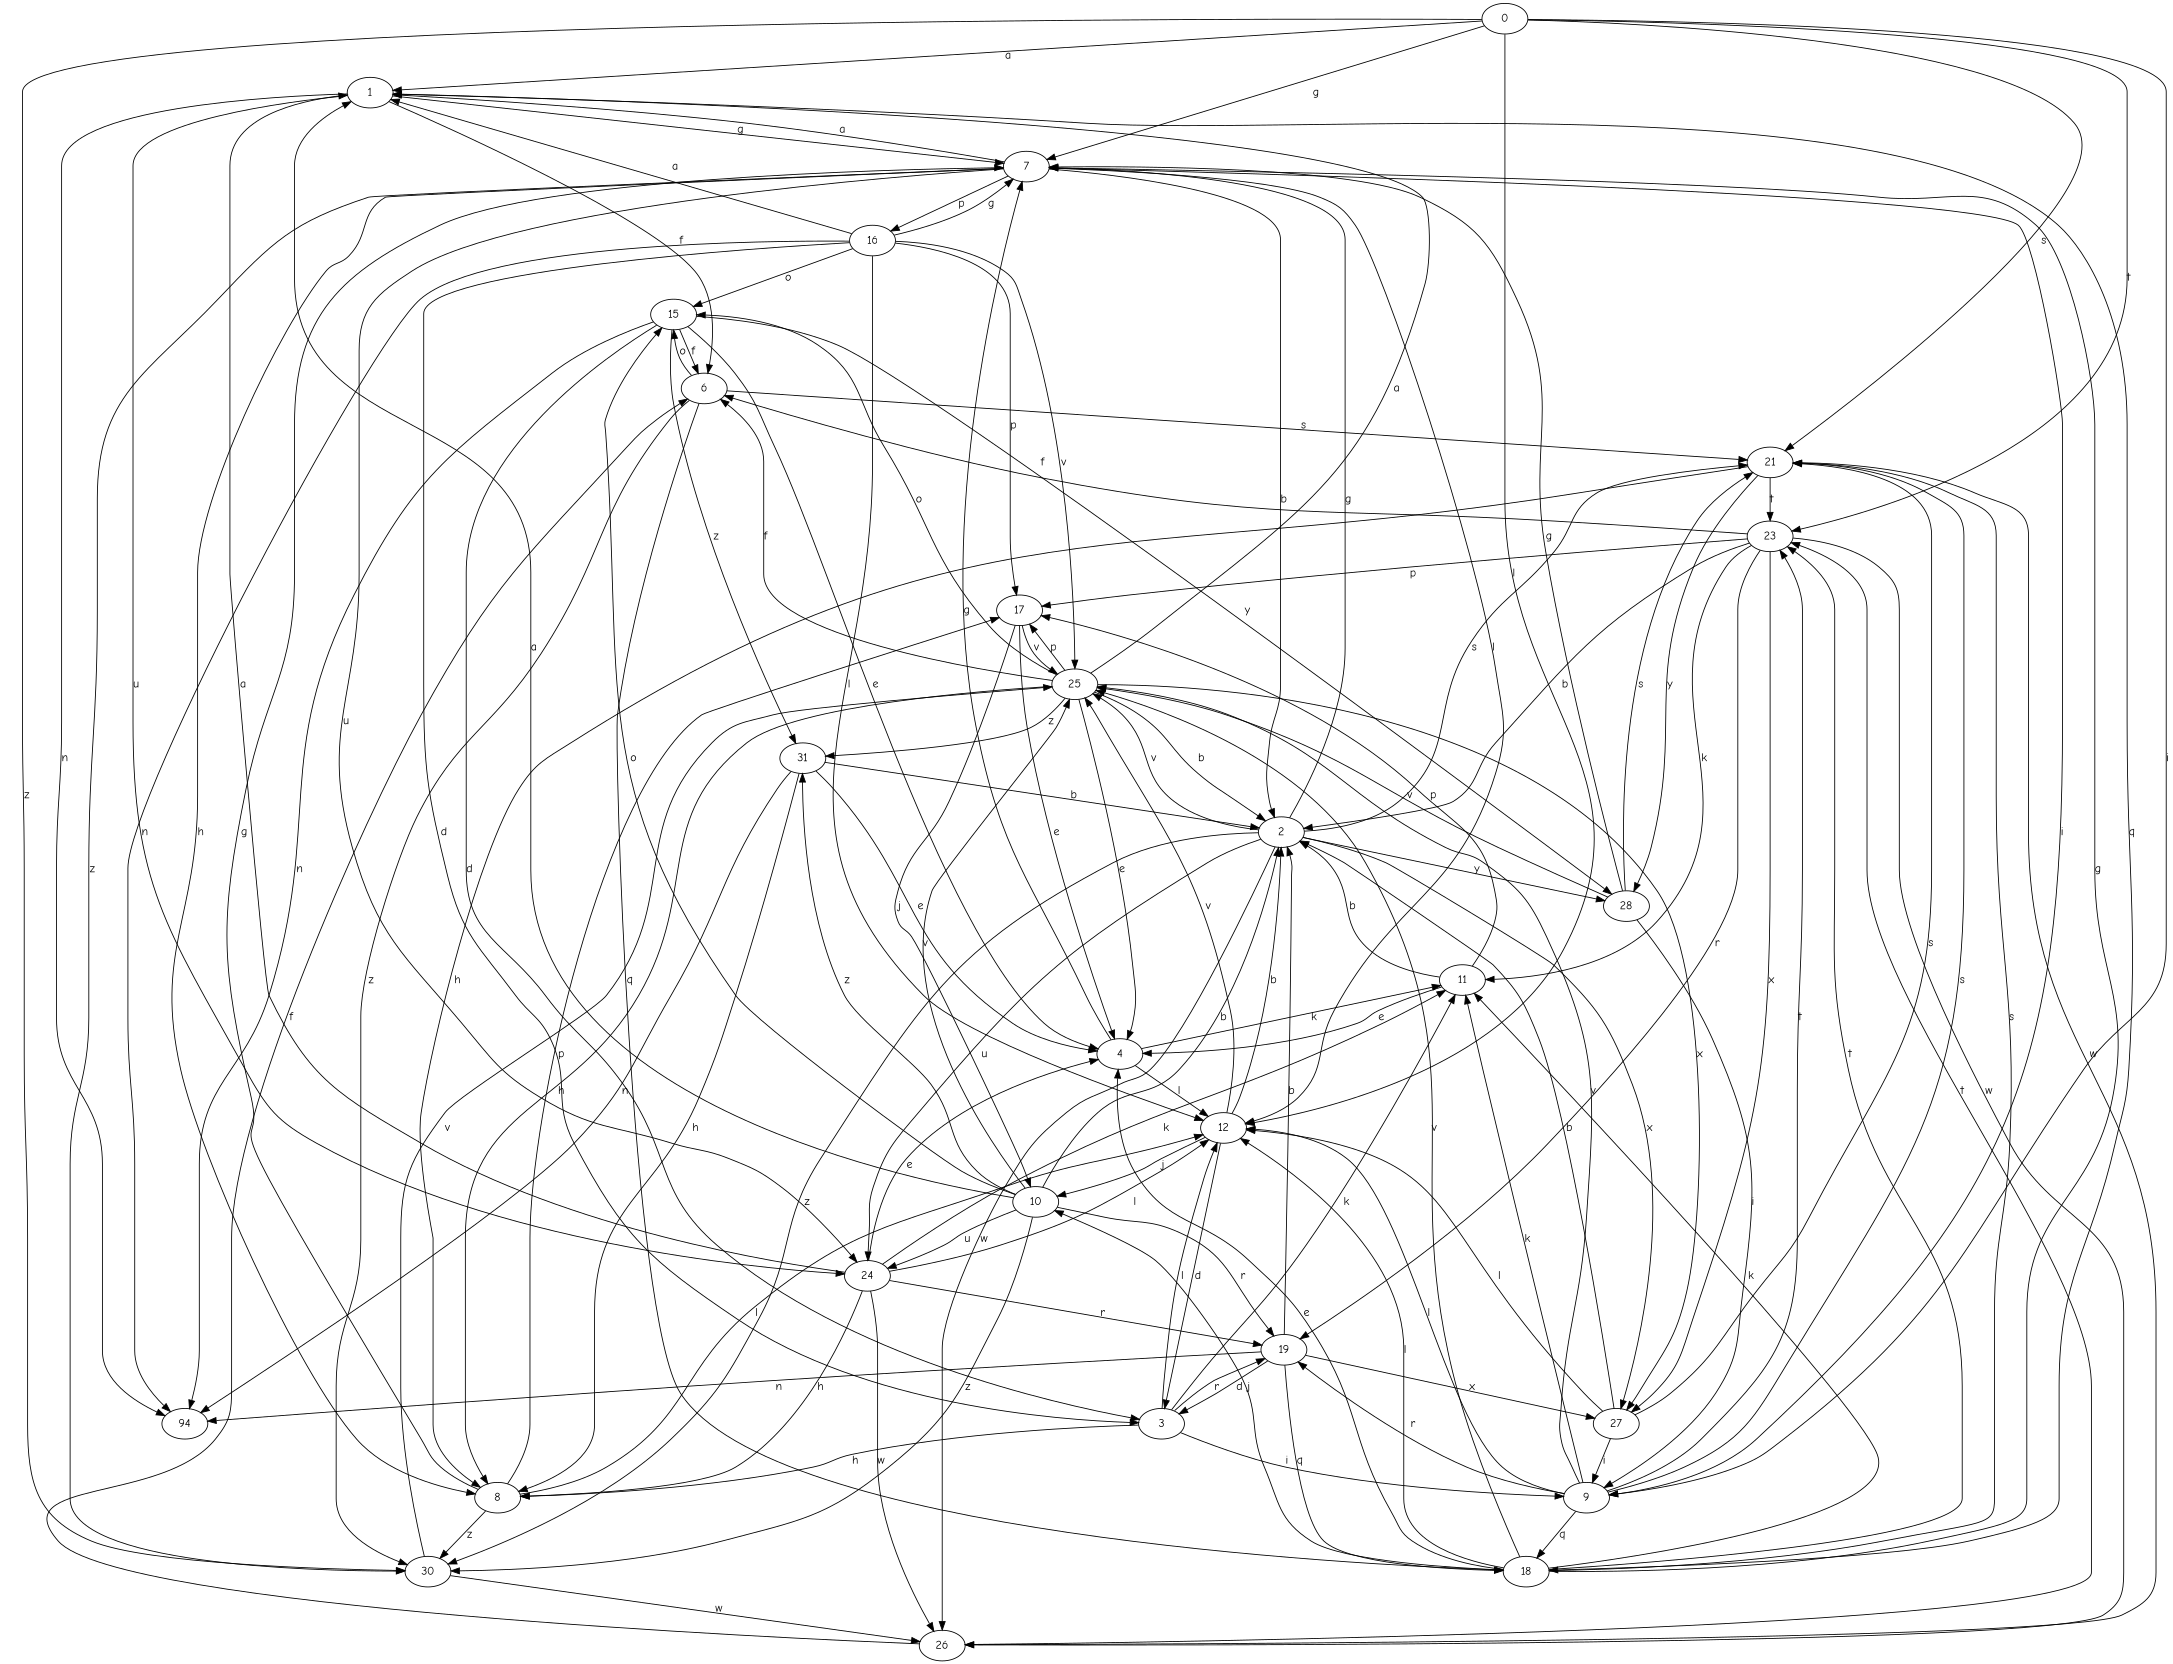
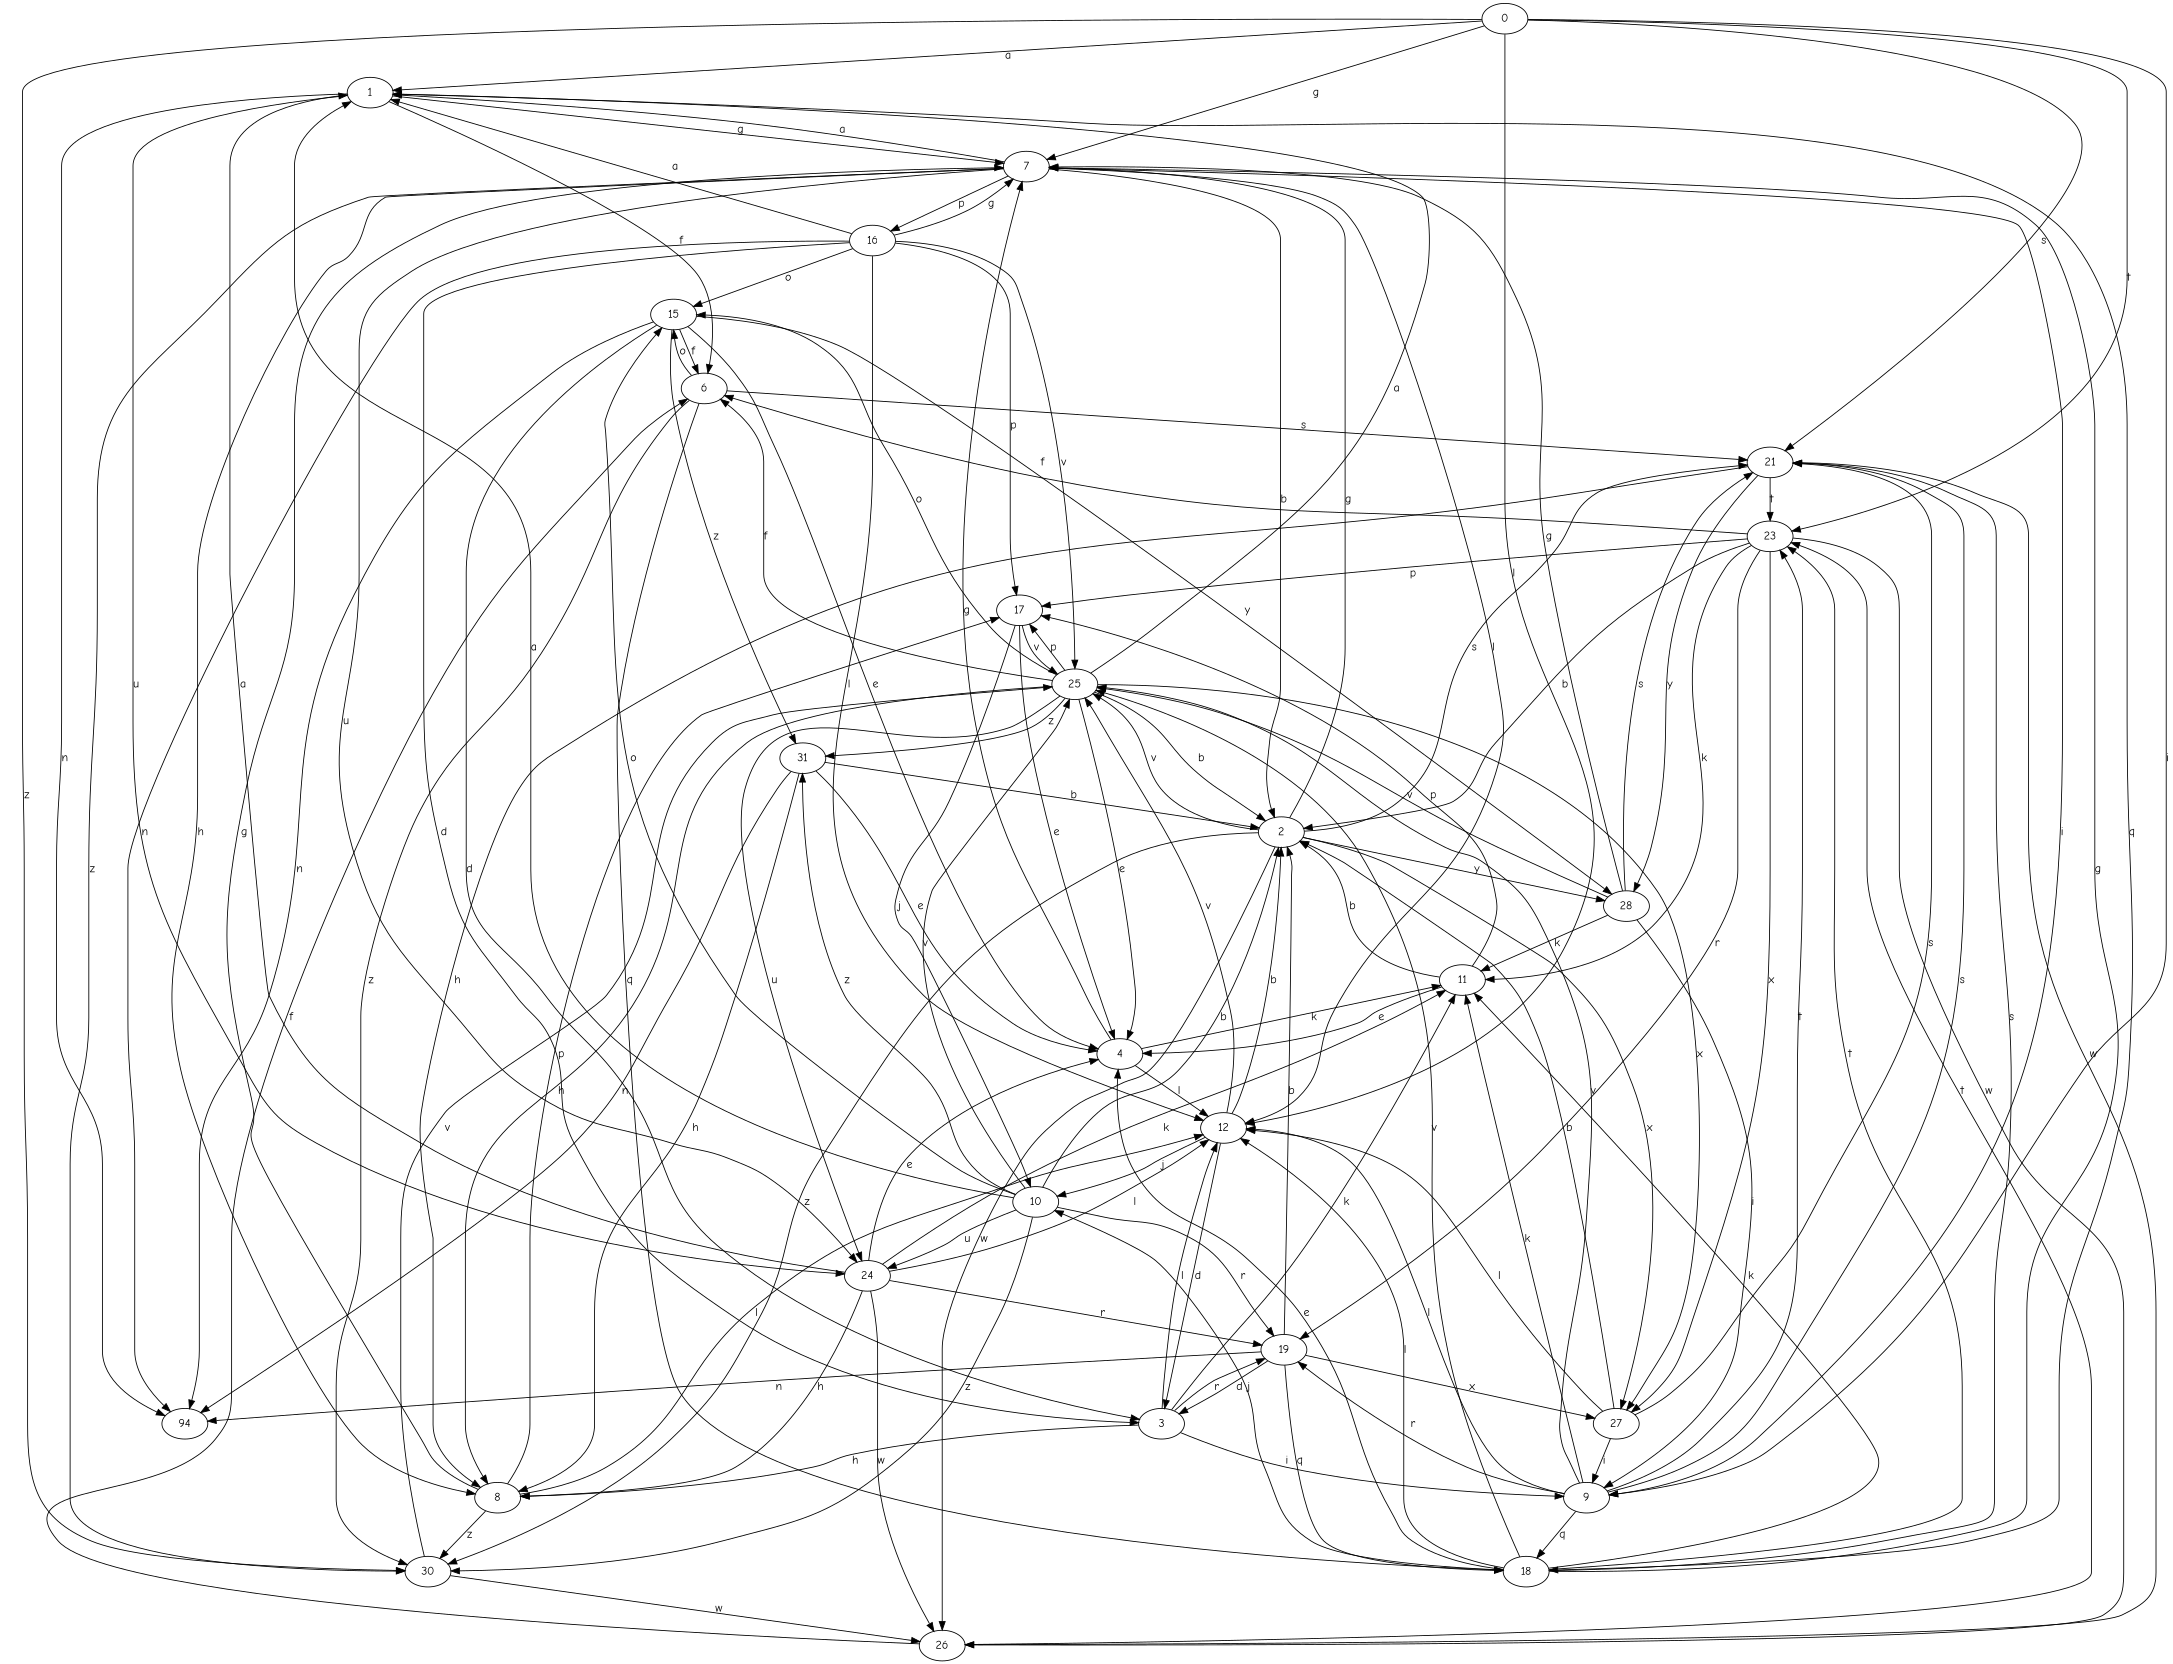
edge "28" -> "11": added, label "k"
edge "2" -> "24": now "25" -> "24"
